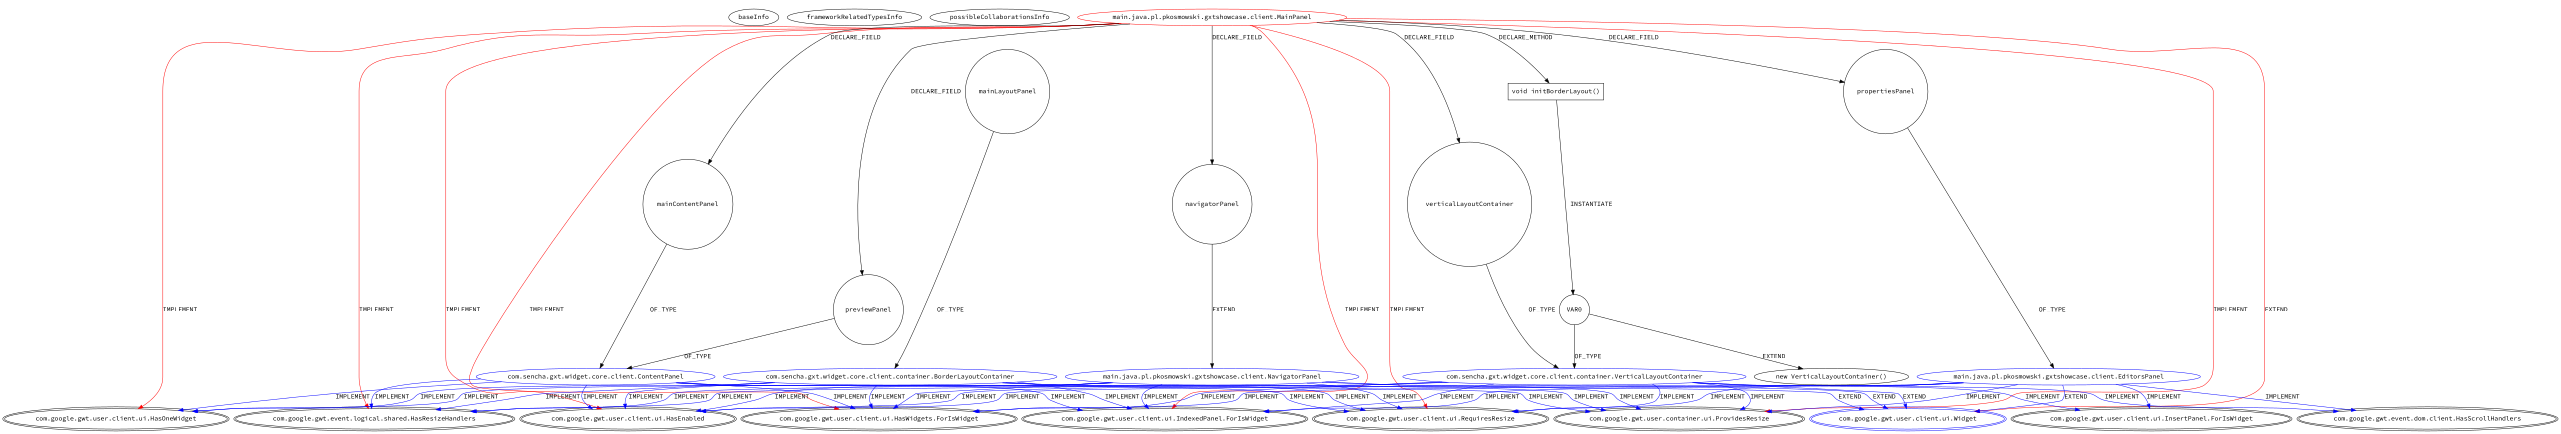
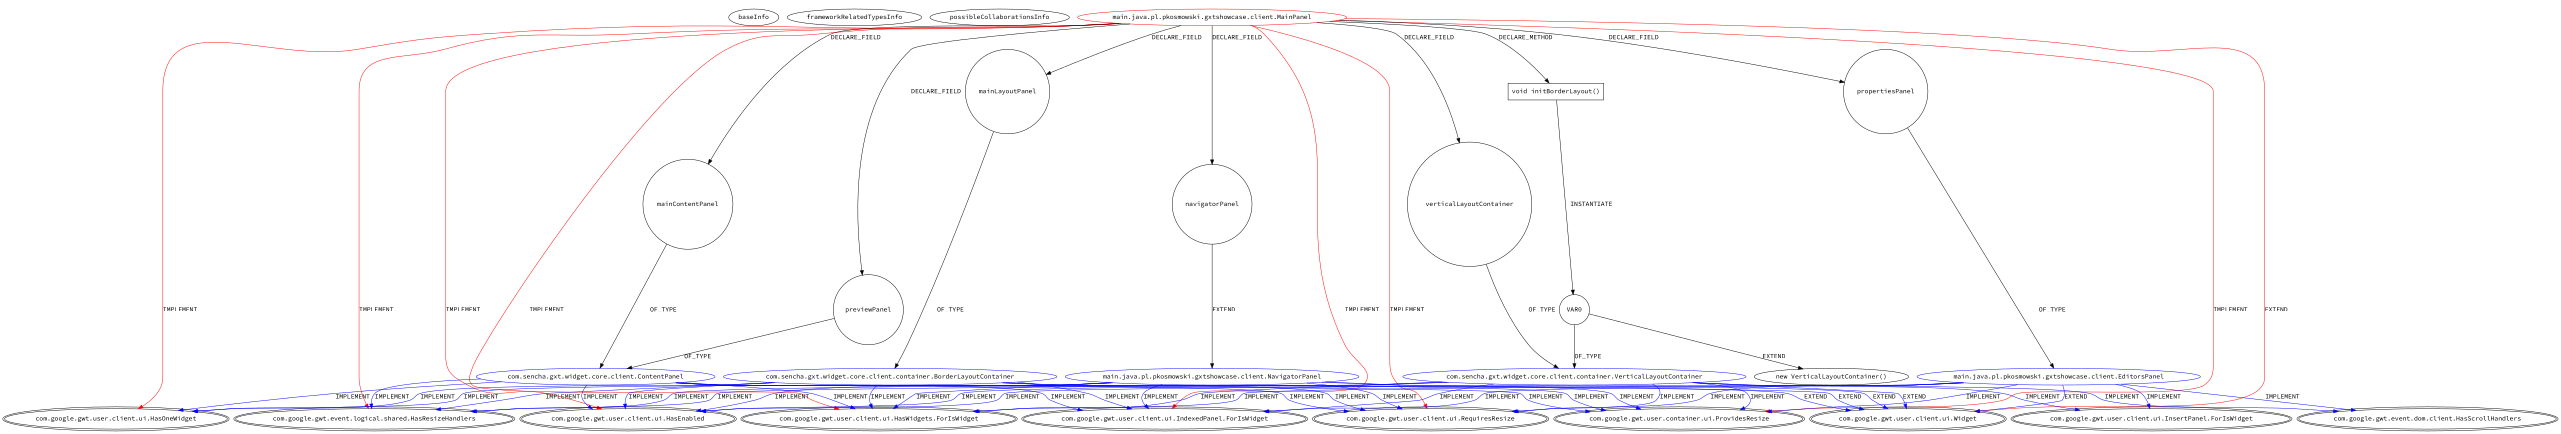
edge "main.java.pl.pkosmowski.gxtshowcase.client.MainPanel" -> "mainLayoutPanel": added, label "DECLARE_FIELD"
edge "com.sencha.gxt.widget.core.client.ContentPanel" -> "com.google.gwt.user.client.ui.Widget": added, label "EXTEND"
node "com.google.gwt.user.client.ui.Widget": color blue -> black
